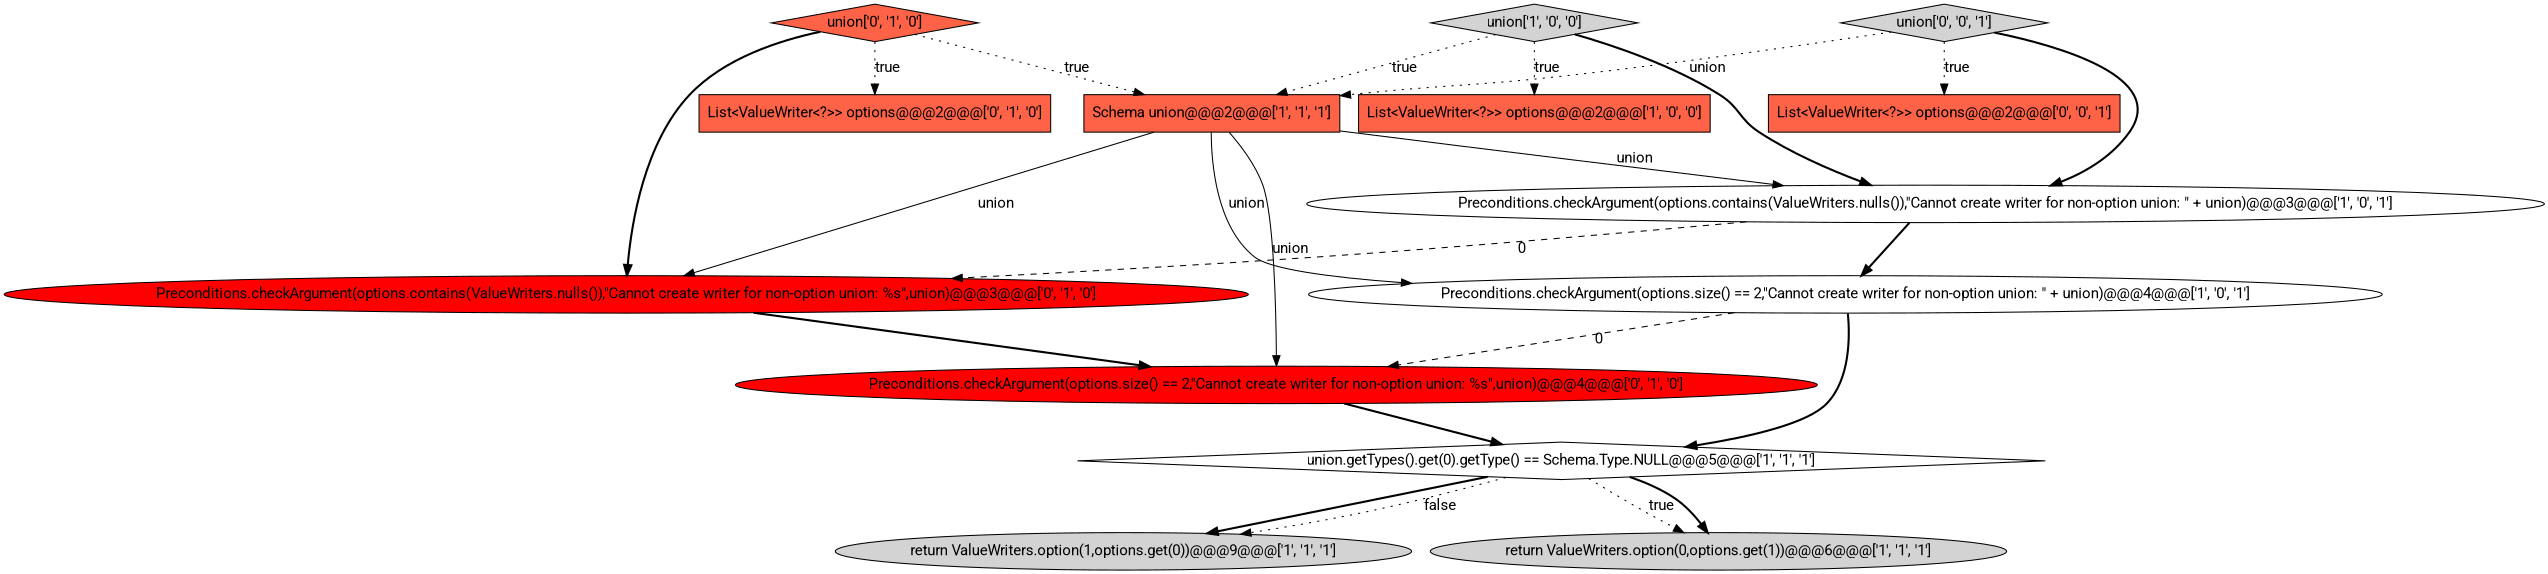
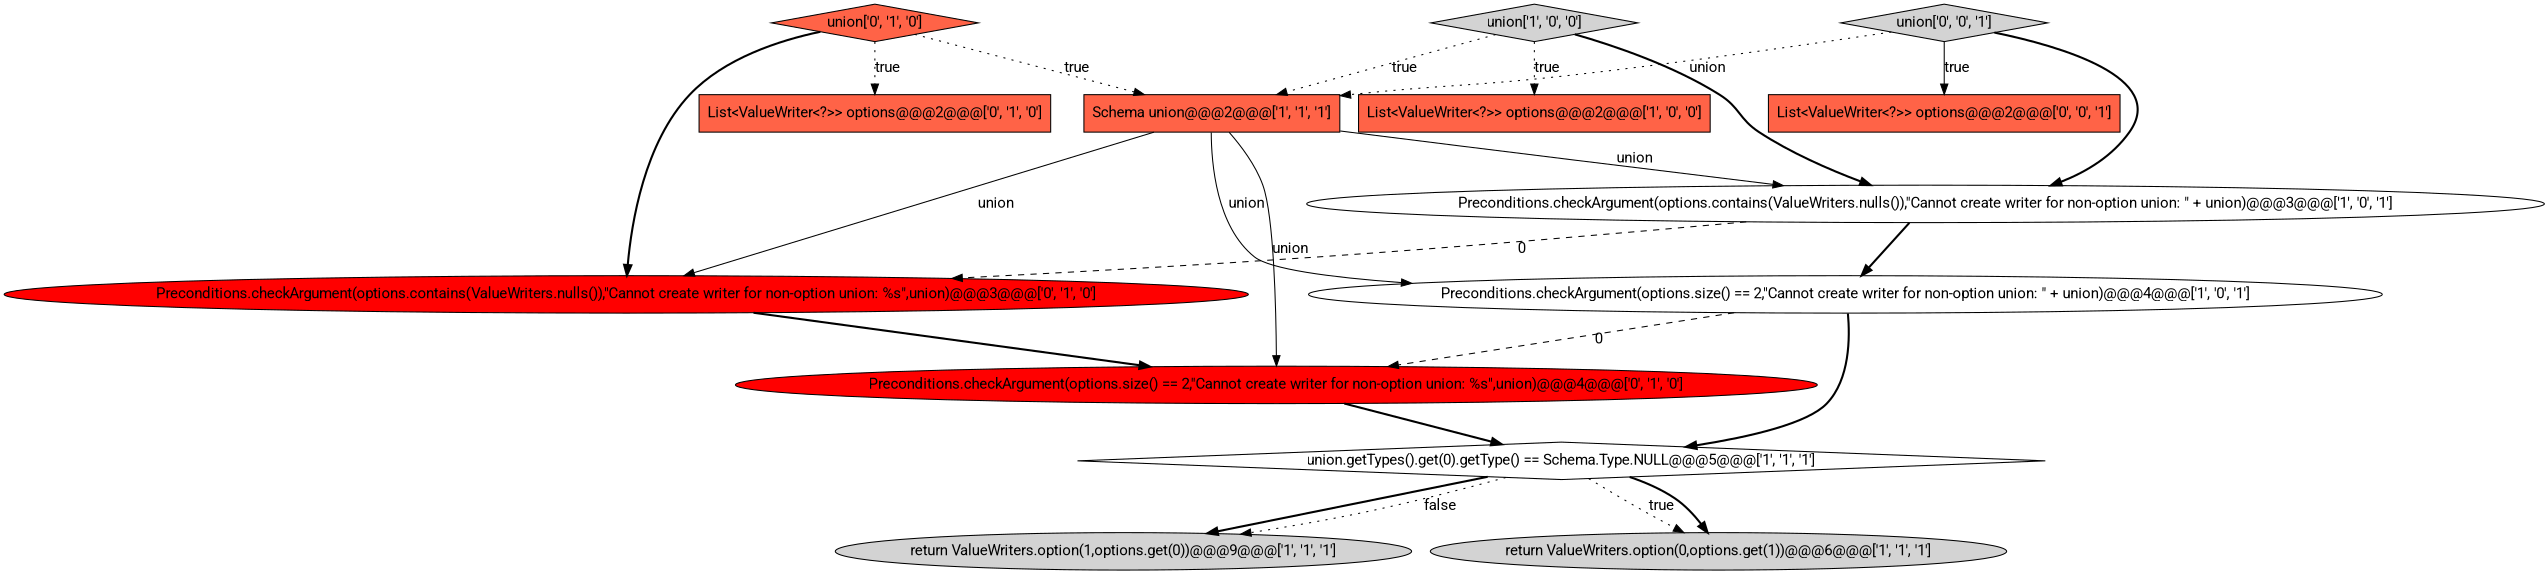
edge "union['0', '0', '1']" -> "List<ValueWriter<?>> options@@@2@@@['0', '0', '1']": style dotted -> solid
